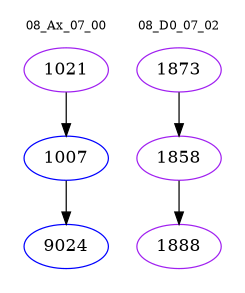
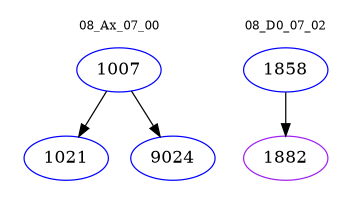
node "1021": color purple -> blue
node "1873": removed
edge "1021" -> "1007": reversed
node "1858": color purple -> blue
node "1888": label "1888" -> "1882"
